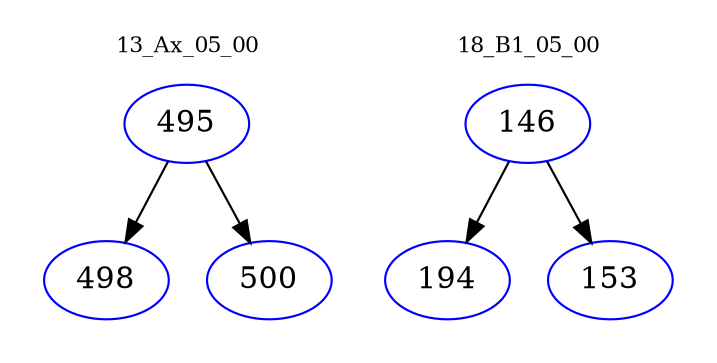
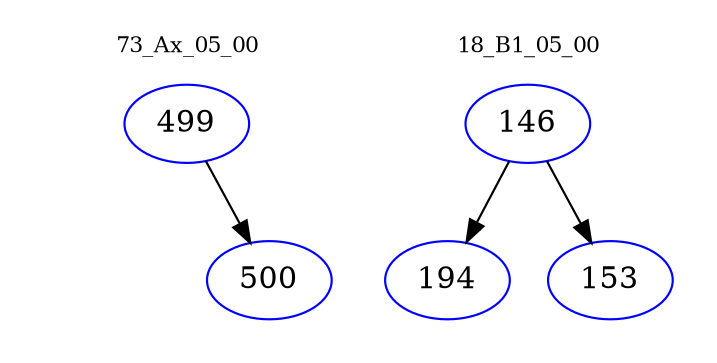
cluster "13_Ax_05_00": label "13_Ax_05_00" -> "73_Ax_05_00"
node "495": label "495" -> "499"
node "498": removed
